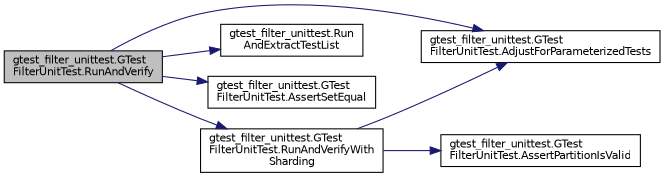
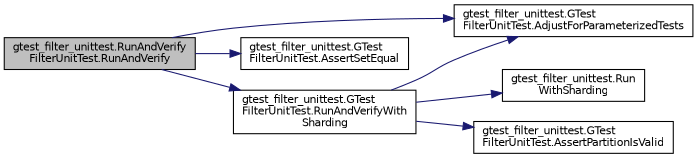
node "gtest_filter_unittest.Run AndExtractTestList": removed
node "gtest_filter_unittest.GTest FilterUnitTest.RunAndVerify": label "gtest_filter_unittest.GTest FilterUnitTest.RunAndVerify" -> "gtest_filter_unittest.RunAndVerify FilterUnitTest.RunAndVerify"
node "gtest_filter_unittest.Run WithSharding": added
